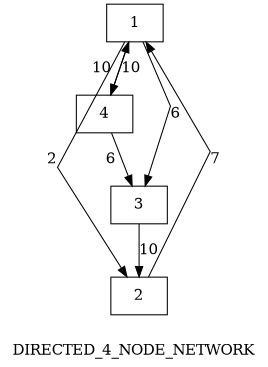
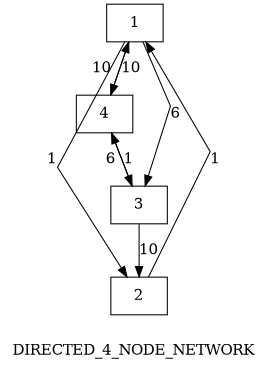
edge "1" -> "2": label "2" -> "1"
edge "2" -> "1": label "7" -> "1"
edge "3" -> "4": added, label "1"
